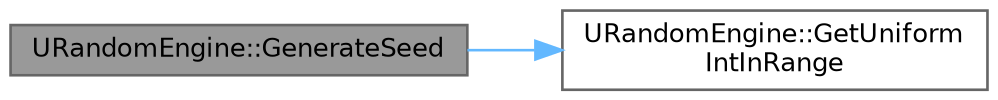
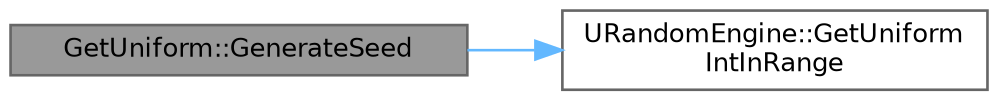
node "URandomEngine::GenerateSeed": label "URandomEngine::GenerateSeed" -> "GetUniform::GenerateSeed"
